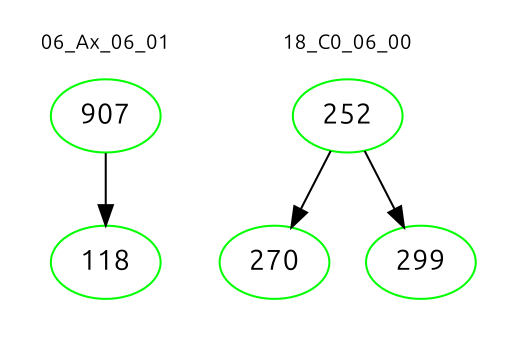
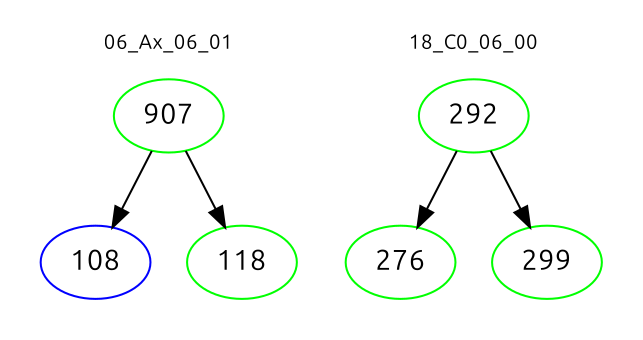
node "252": label "252" -> "292"
node "108": added
node "270": label "270" -> "276"
